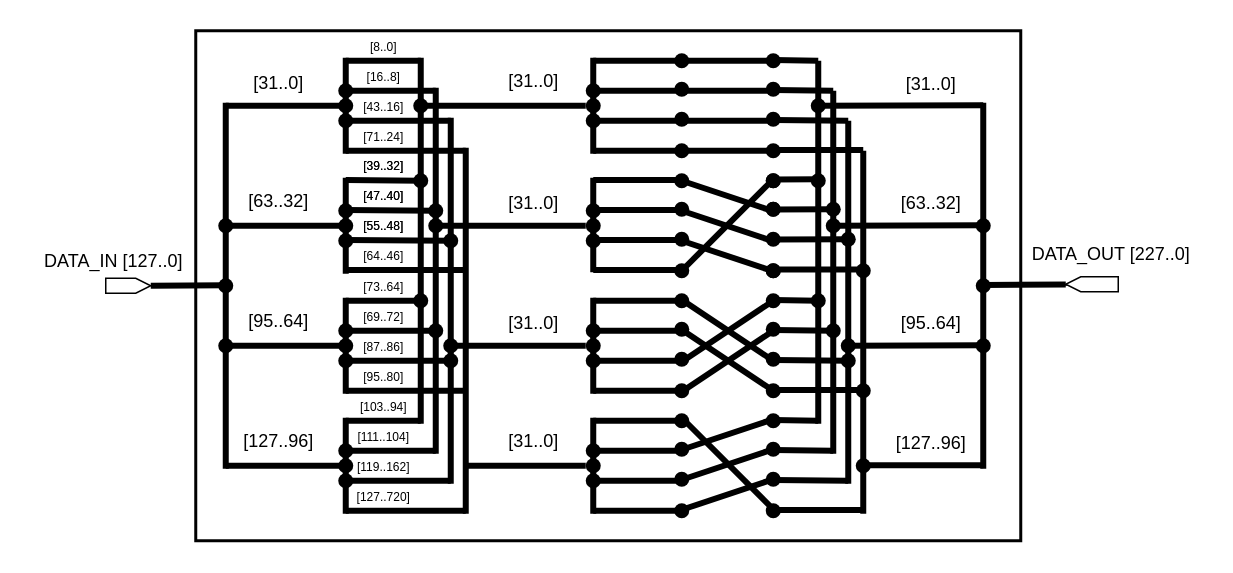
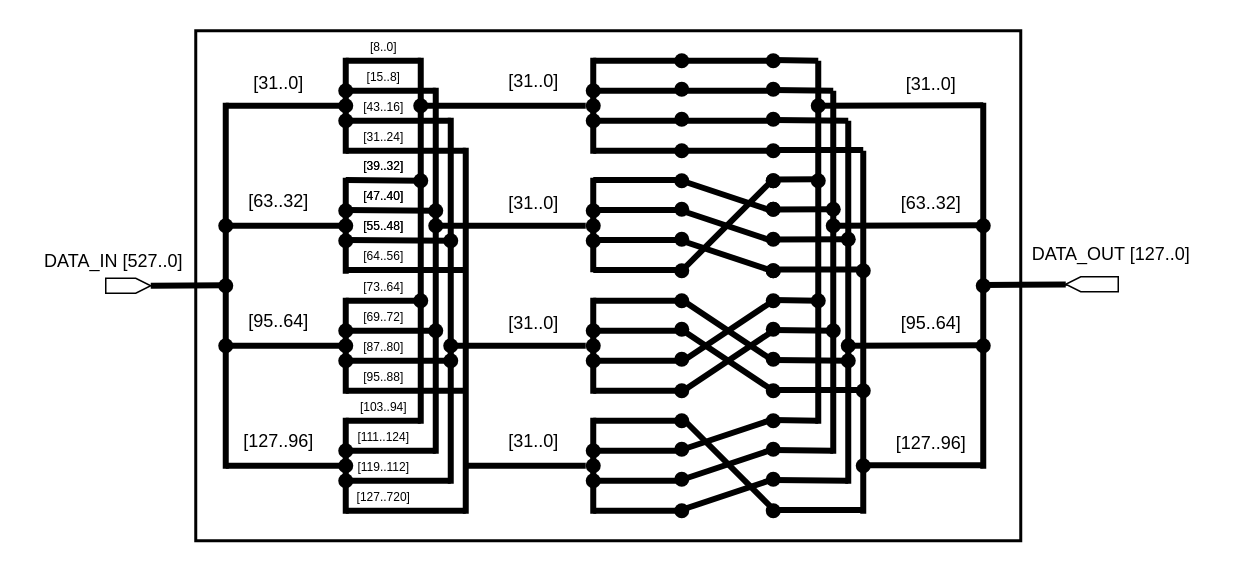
node "[16..8]": label "[16..8]" -> "[15..8]"
node "[71..24]": label "[71..24]" -> "[31..24]"
node "[64..46]": label "[64..46]" -> "[64..56]"
node "DATA_OUT [227..0]": label "DATA_OUT [227..0]" -> "DATA_OUT [127..0]"
node "DATA_IN [127..0]": label "DATA_IN [127..0]" -> "DATA_IN [527..0]"
node "[87..86]": label "[87..86]" -> "[87..80]"
node "[95..80]": label "[95..80]" -> "[95..88]"
node "[111..104]": label "[111..104]" -> "[111..124]"
node "[119..162]": label "[119..162]" -> "[119..112]"
